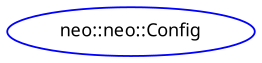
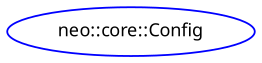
node "neo::neo::Config": label "neo::neo::Config" -> "neo::core::Config"
